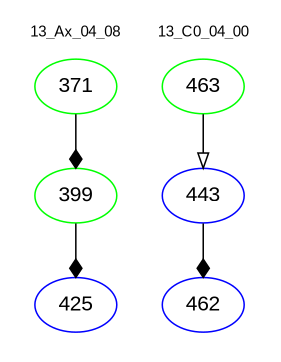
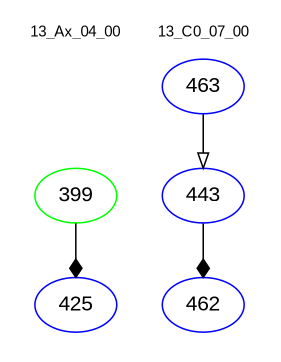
cluster "13_Ax_04_08": label "13_Ax_04_08" -> "13_Ax_04_00"
cluster "13_C0_04_00": label "13_C0_04_00" -> "13_C0_07_00"
node "371": removed
node "463": color green -> blue
